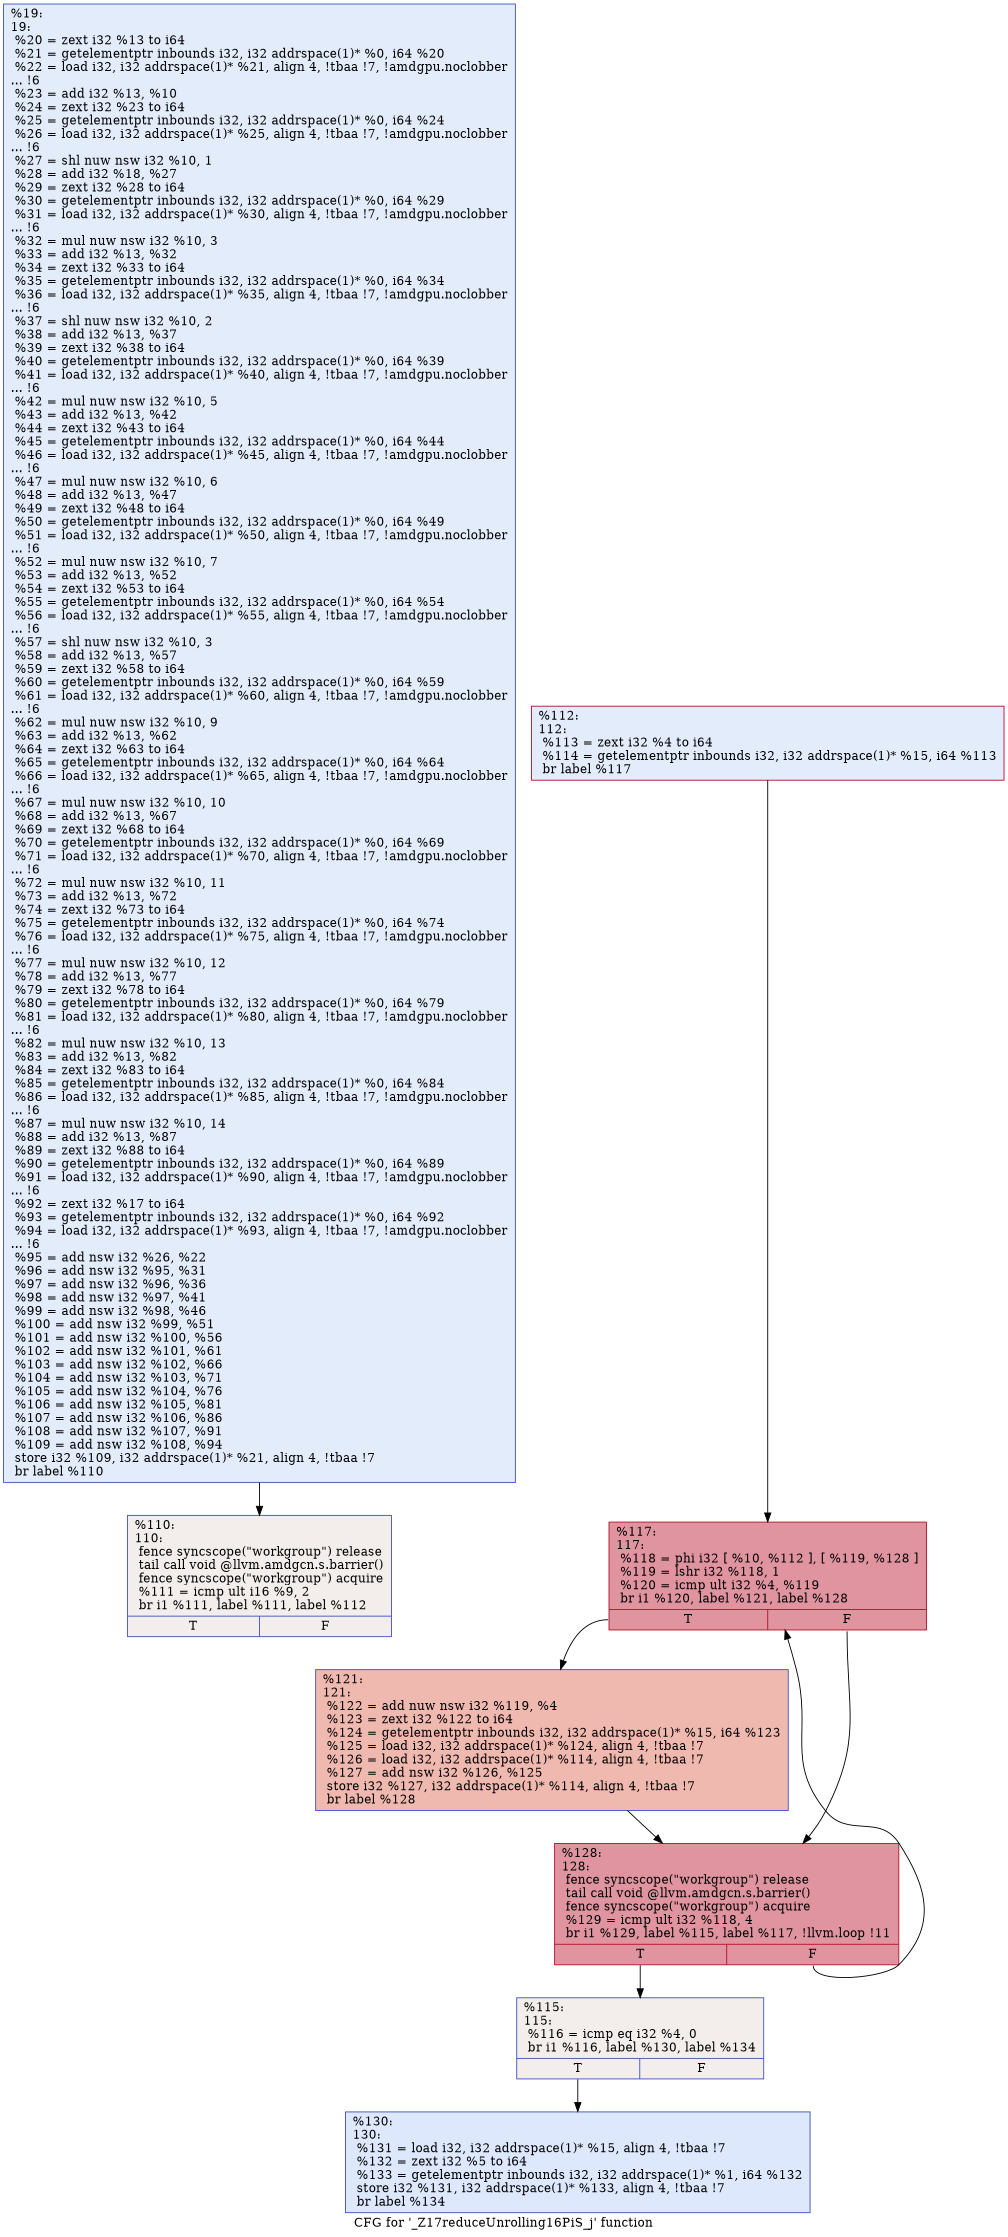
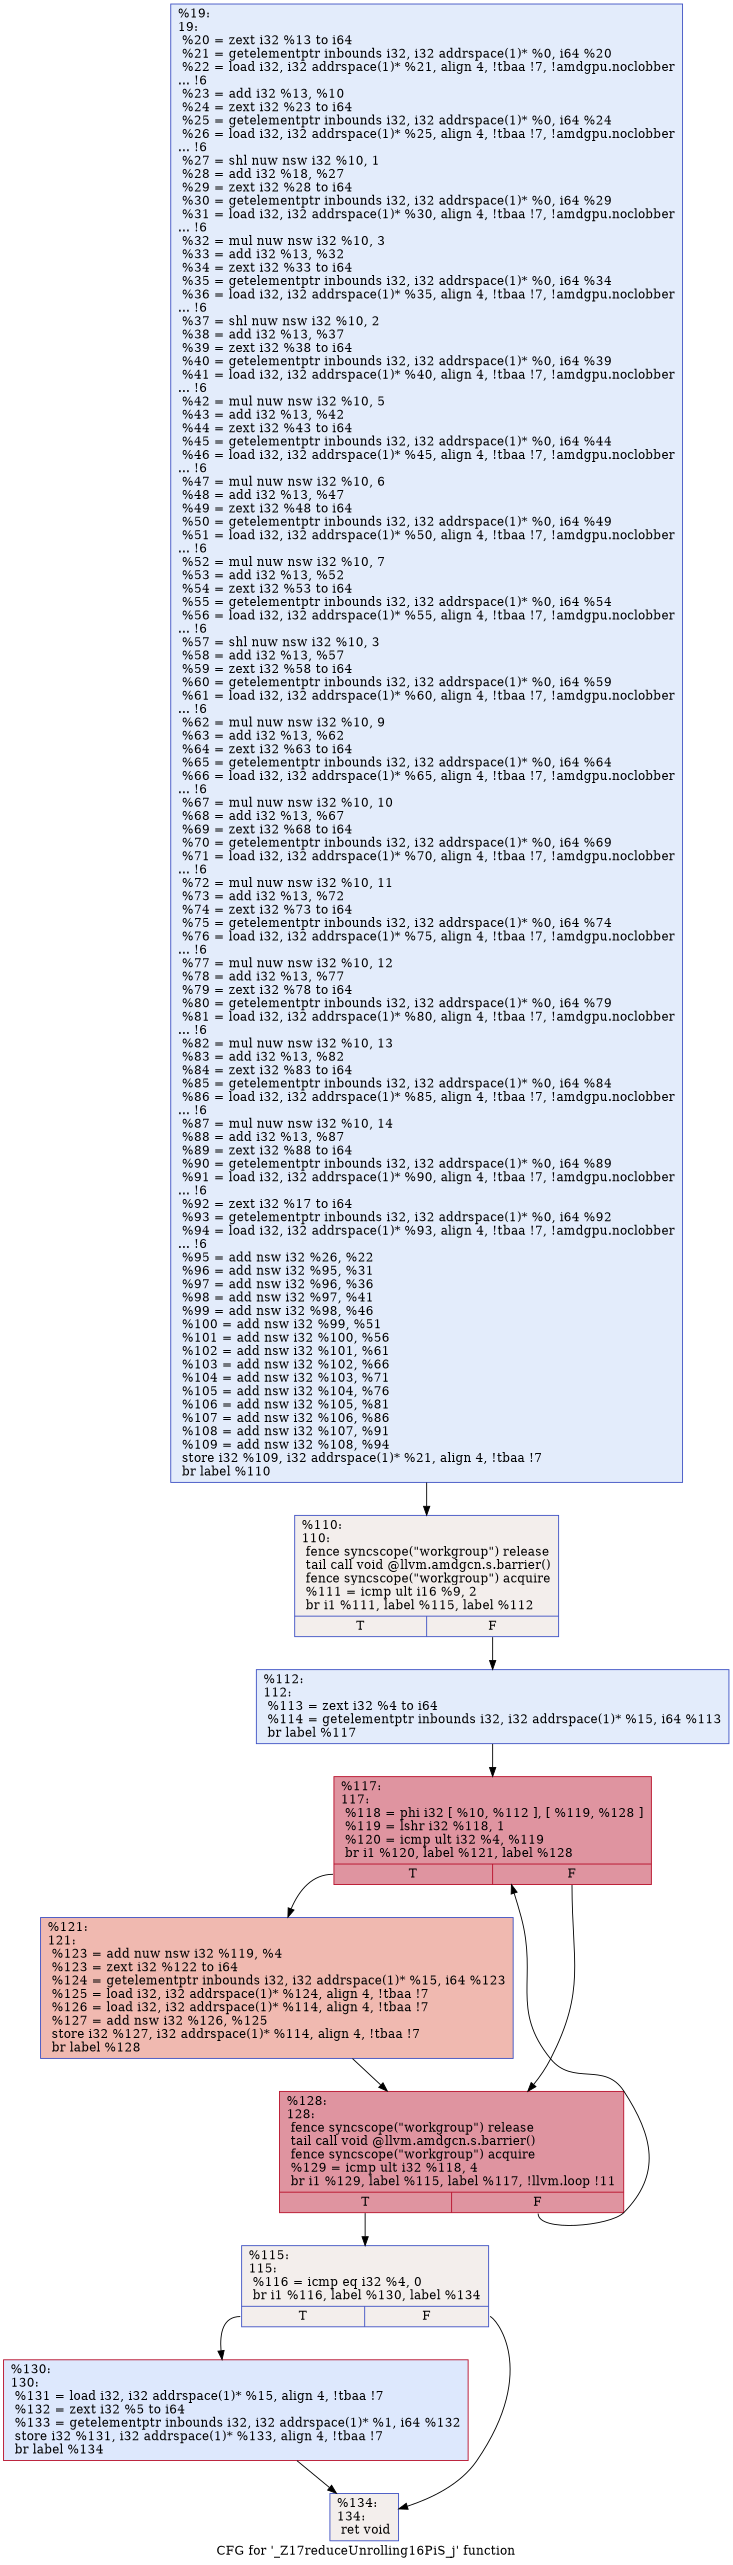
node "%112:": color #b70d28ff -> #3d50c3ff
node "%110:": text "br i1 %111, label %111, label %112" -> "br i1 %111, label %115, label %112"
edge "%110:" -> "%112:": added
node "%121:": text "%122 = add nuw nsw i32 %119, %4" -> "%123 = add nuw nsw i32 %119, %4"
node "%130:": color #3d50c3ff -> #b70d28ff
node "%134:": added
